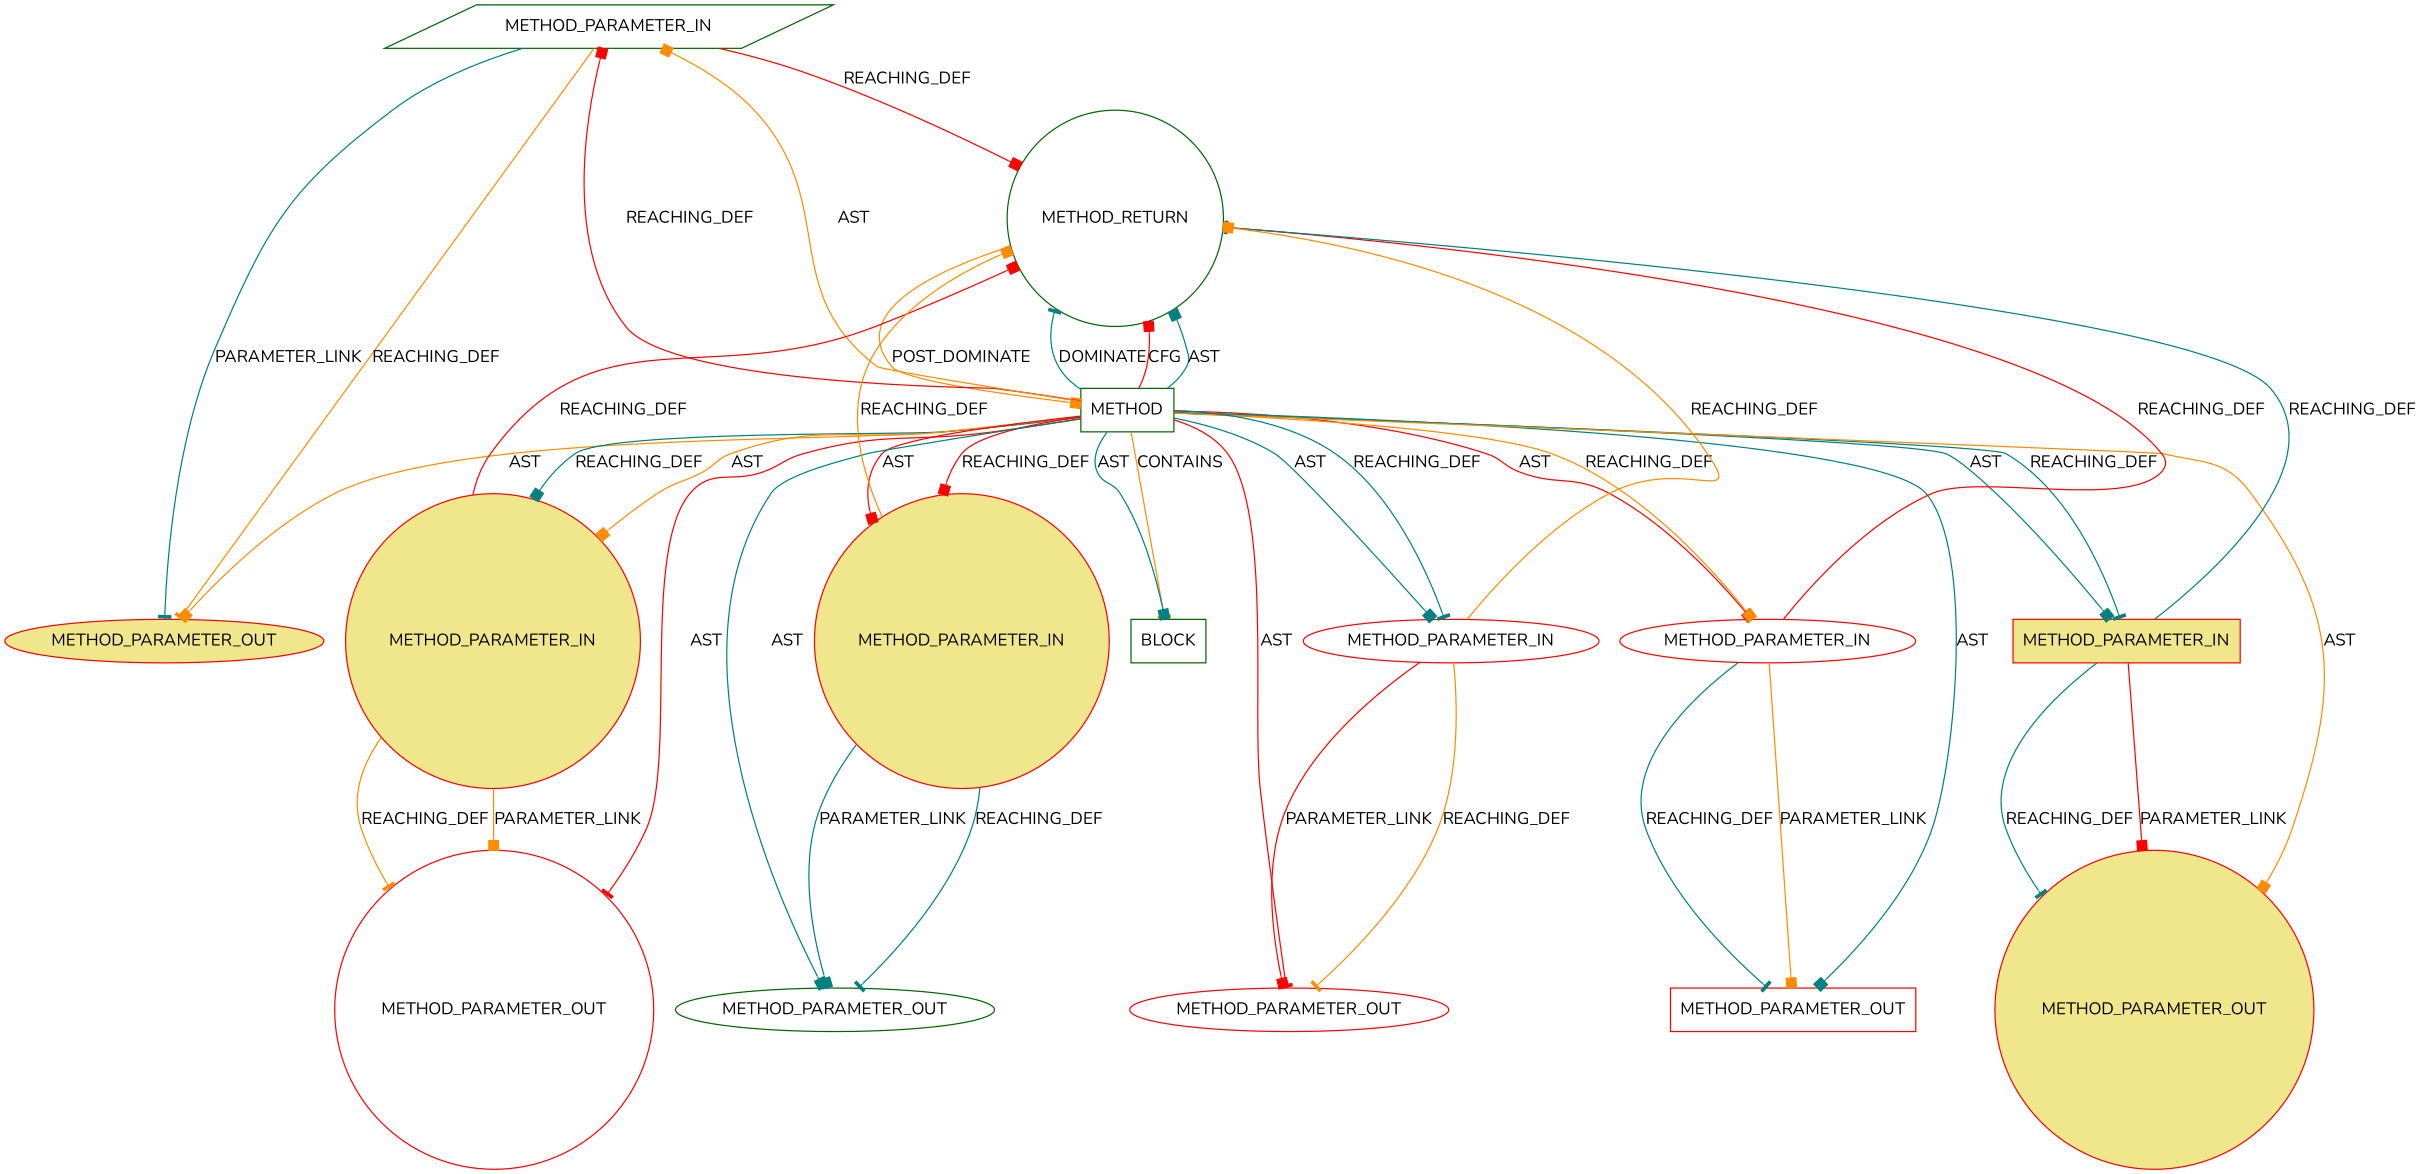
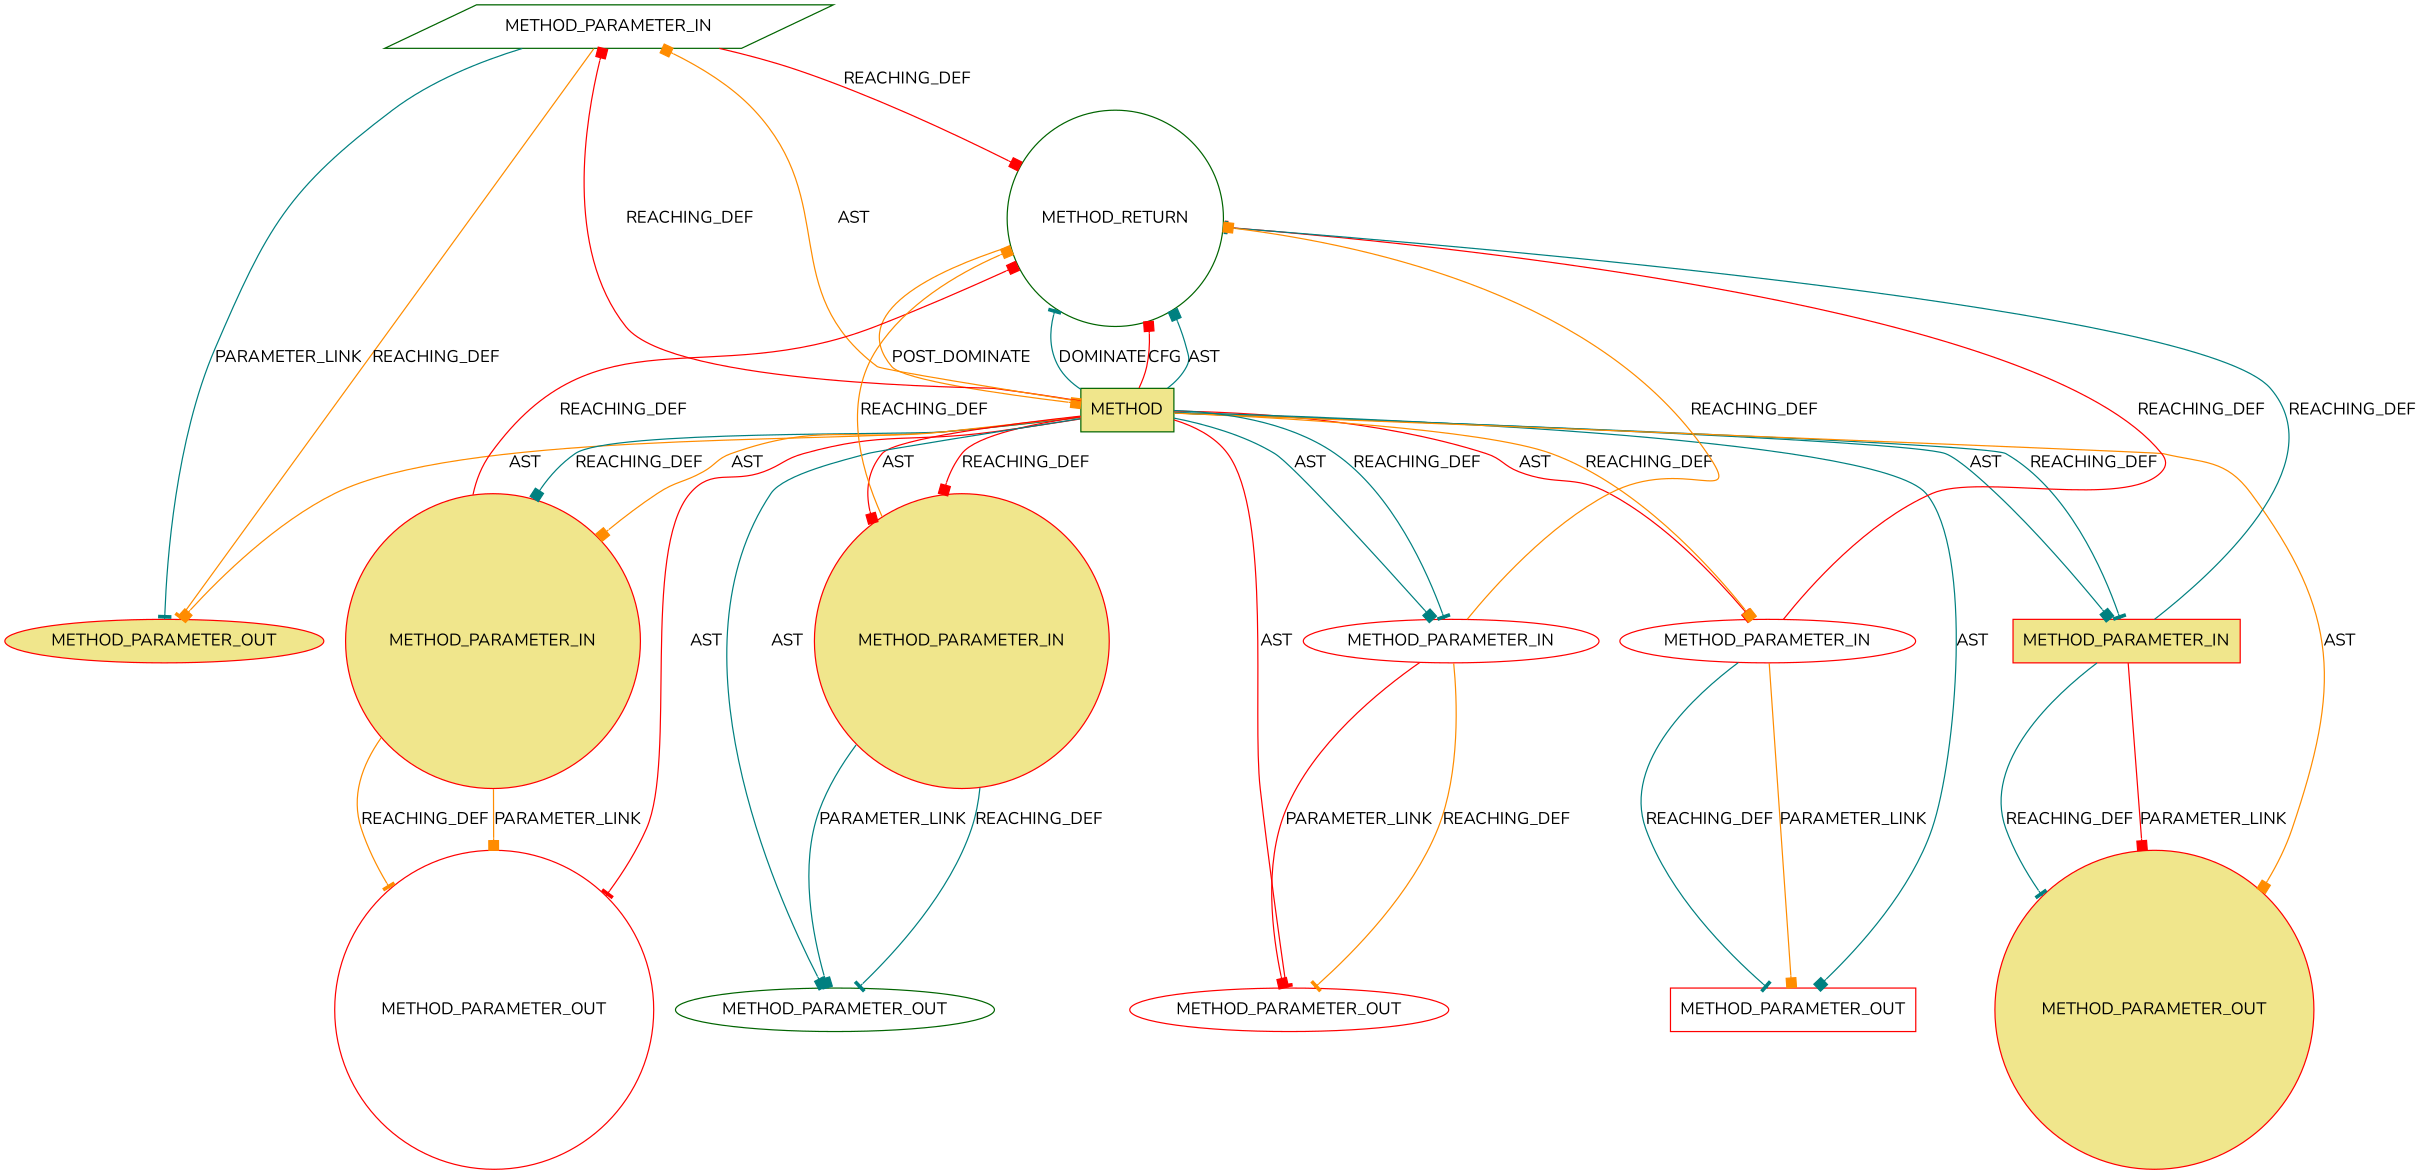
node "METHOD": fillcolor white -> khaki
node "BLOCK": removed
